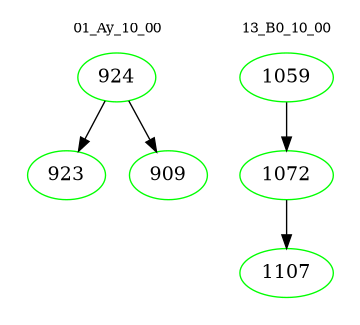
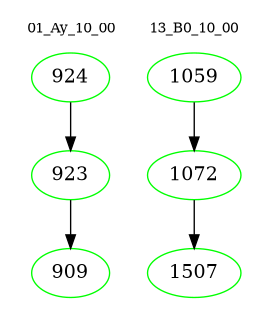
edge "924" -> "909": now "923" -> "909"
node "1107": label "1107" -> "1507"
